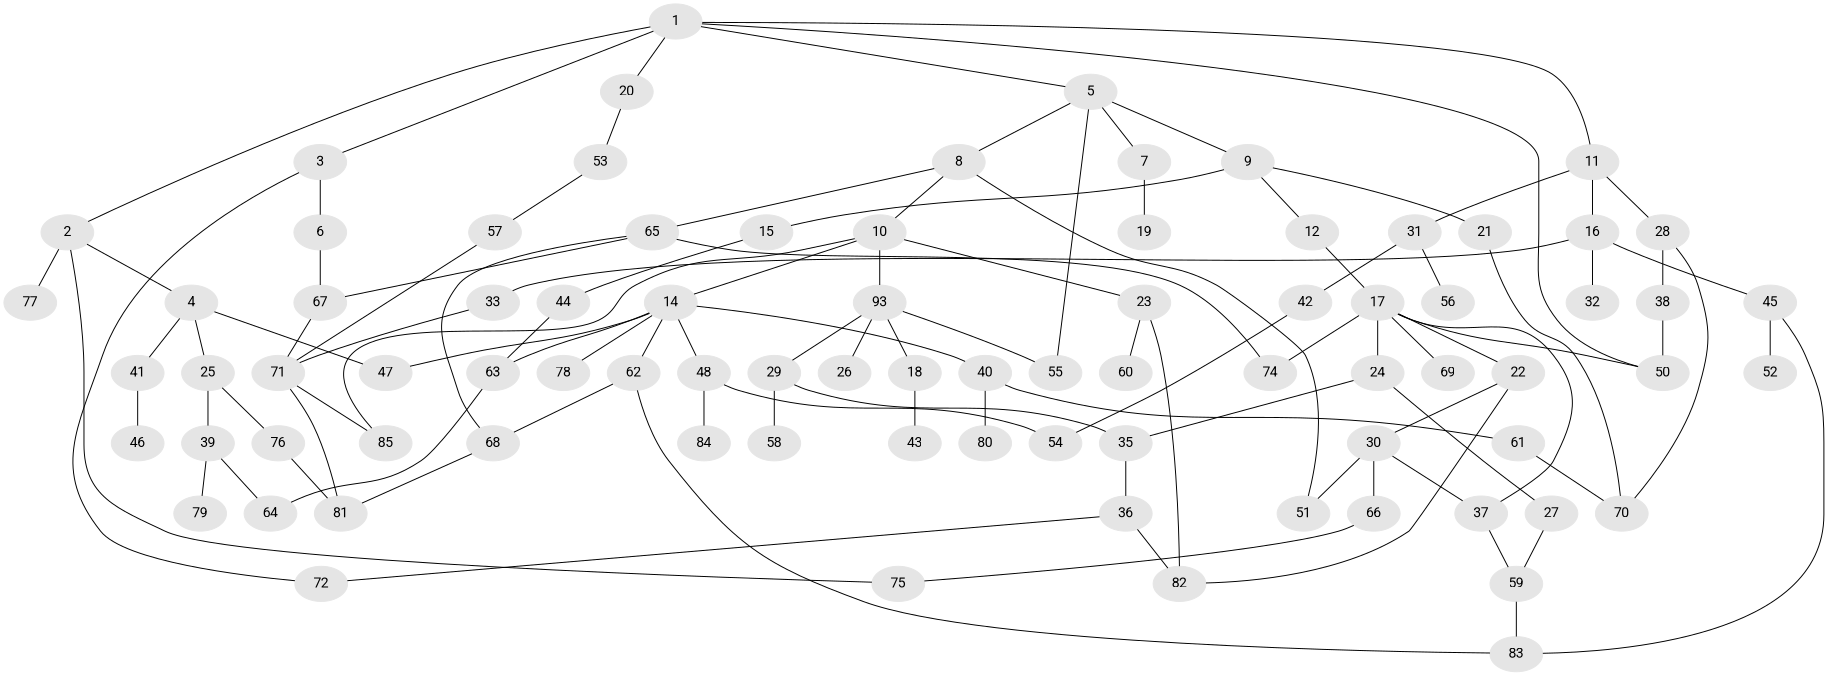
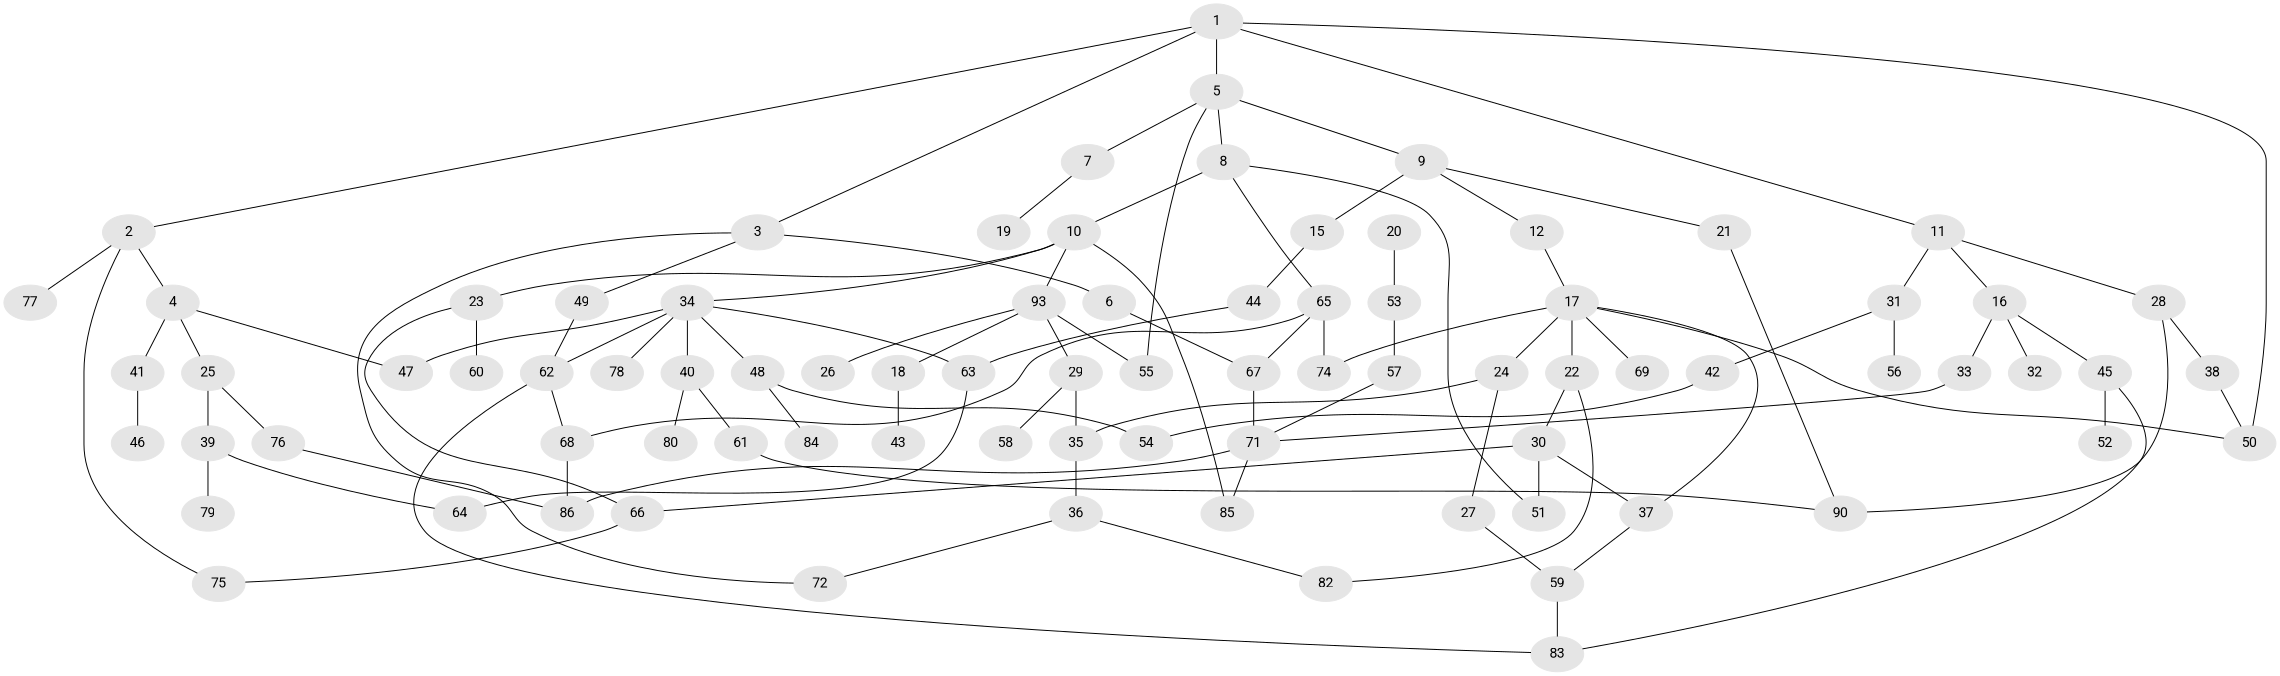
edge "1" -- "20": removed
node "49": added
node "14": label "14" -> "34"
edge "23" -- "82": now "23" -- "66"
node "81": label "81" -> "86"
node "70": label "70" -> "90"
